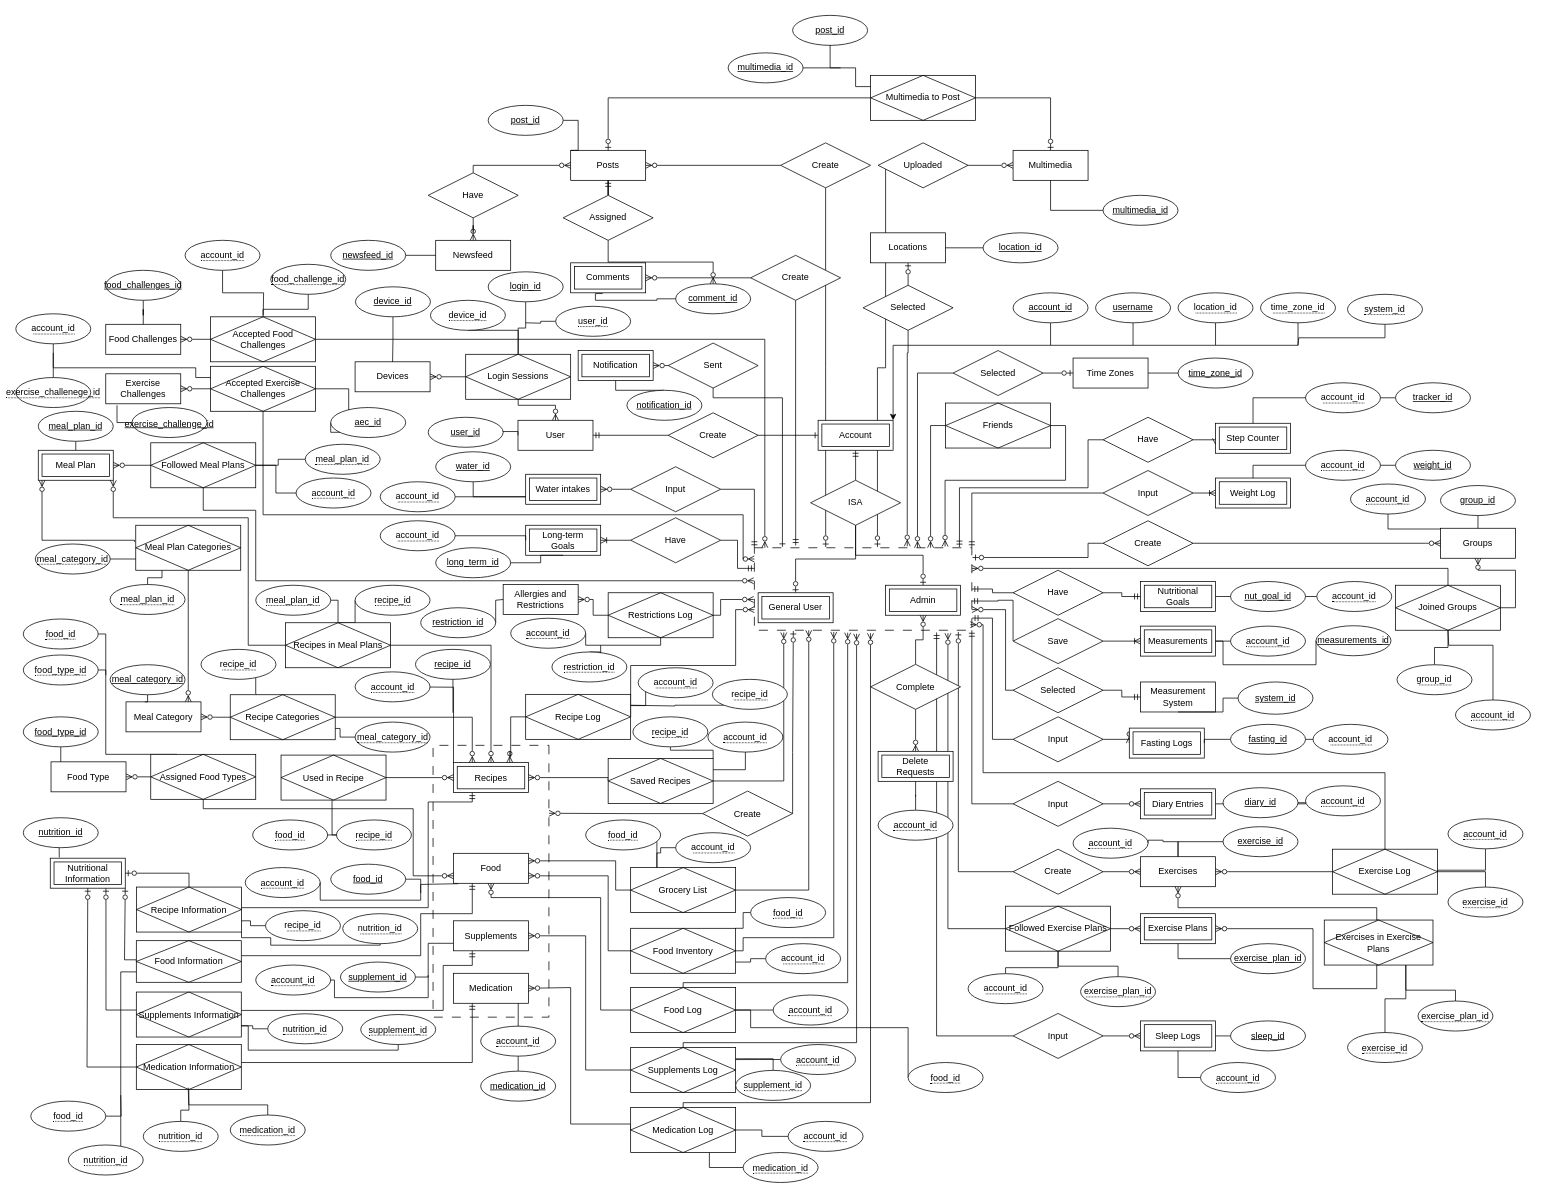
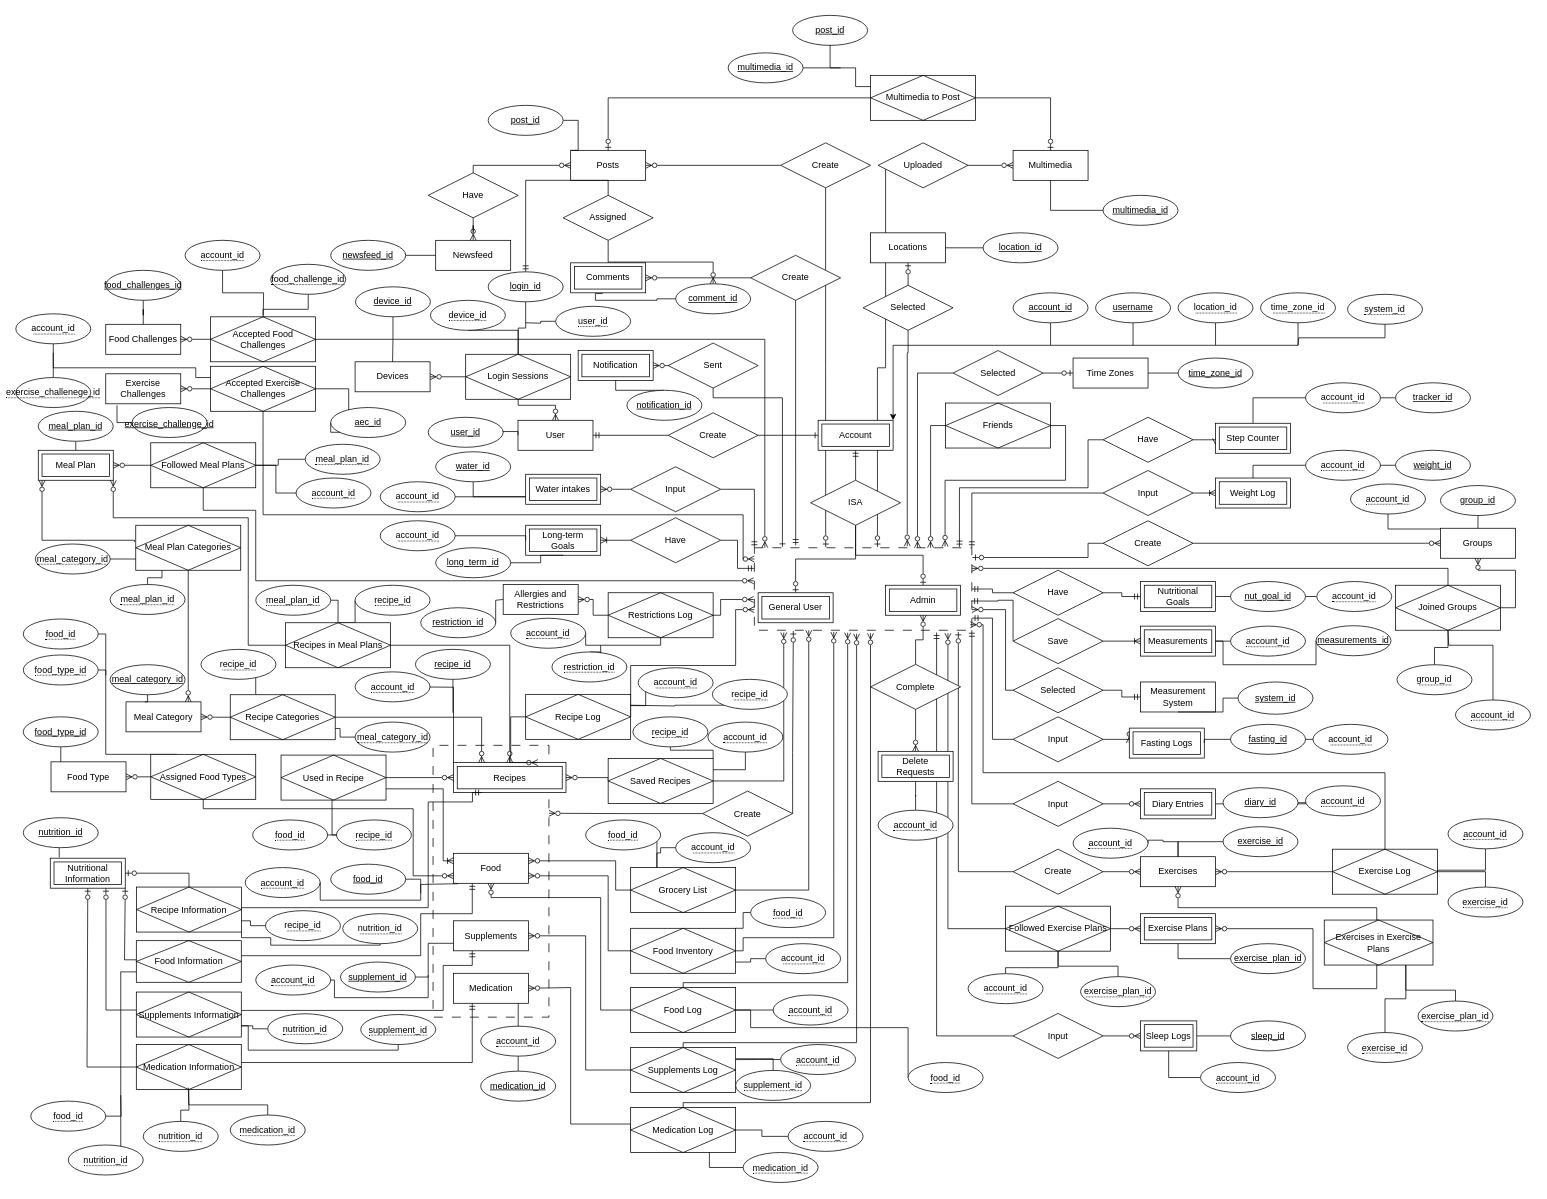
edge "Assigned" -> "Posts": now "Assigned" -> "login_id"
node "Recipes": size 75x30 -> 113x30
edge "Used in Recipe" -> "Food": added
node "Sleep Logs": size 75x30 -> 56x30
